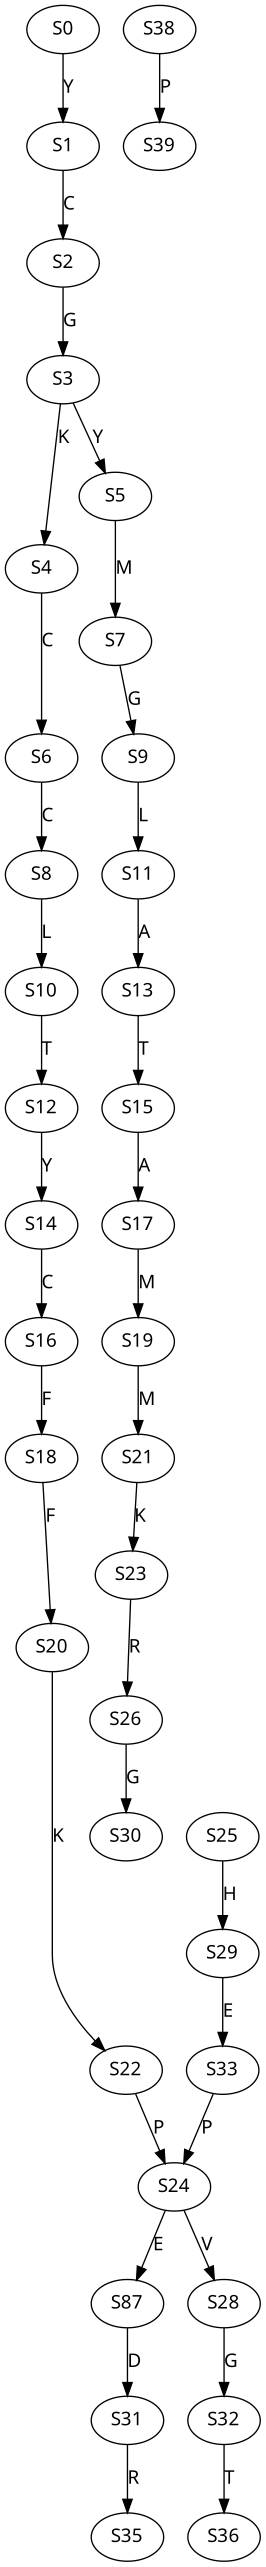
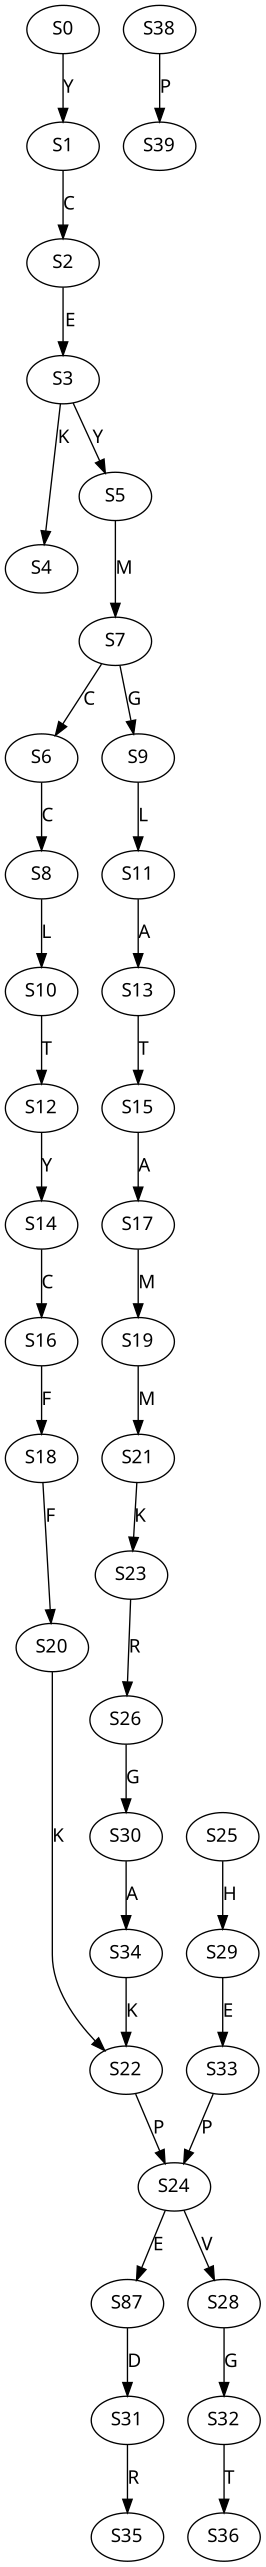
edge "S2" -> "S3": label "G" -> "E"
edge "S4" -> "S6": now "S7" -> "S6"
node "S34": added
